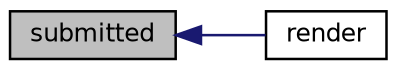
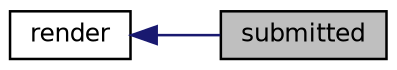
edge "render" -> "submitted": reversed
